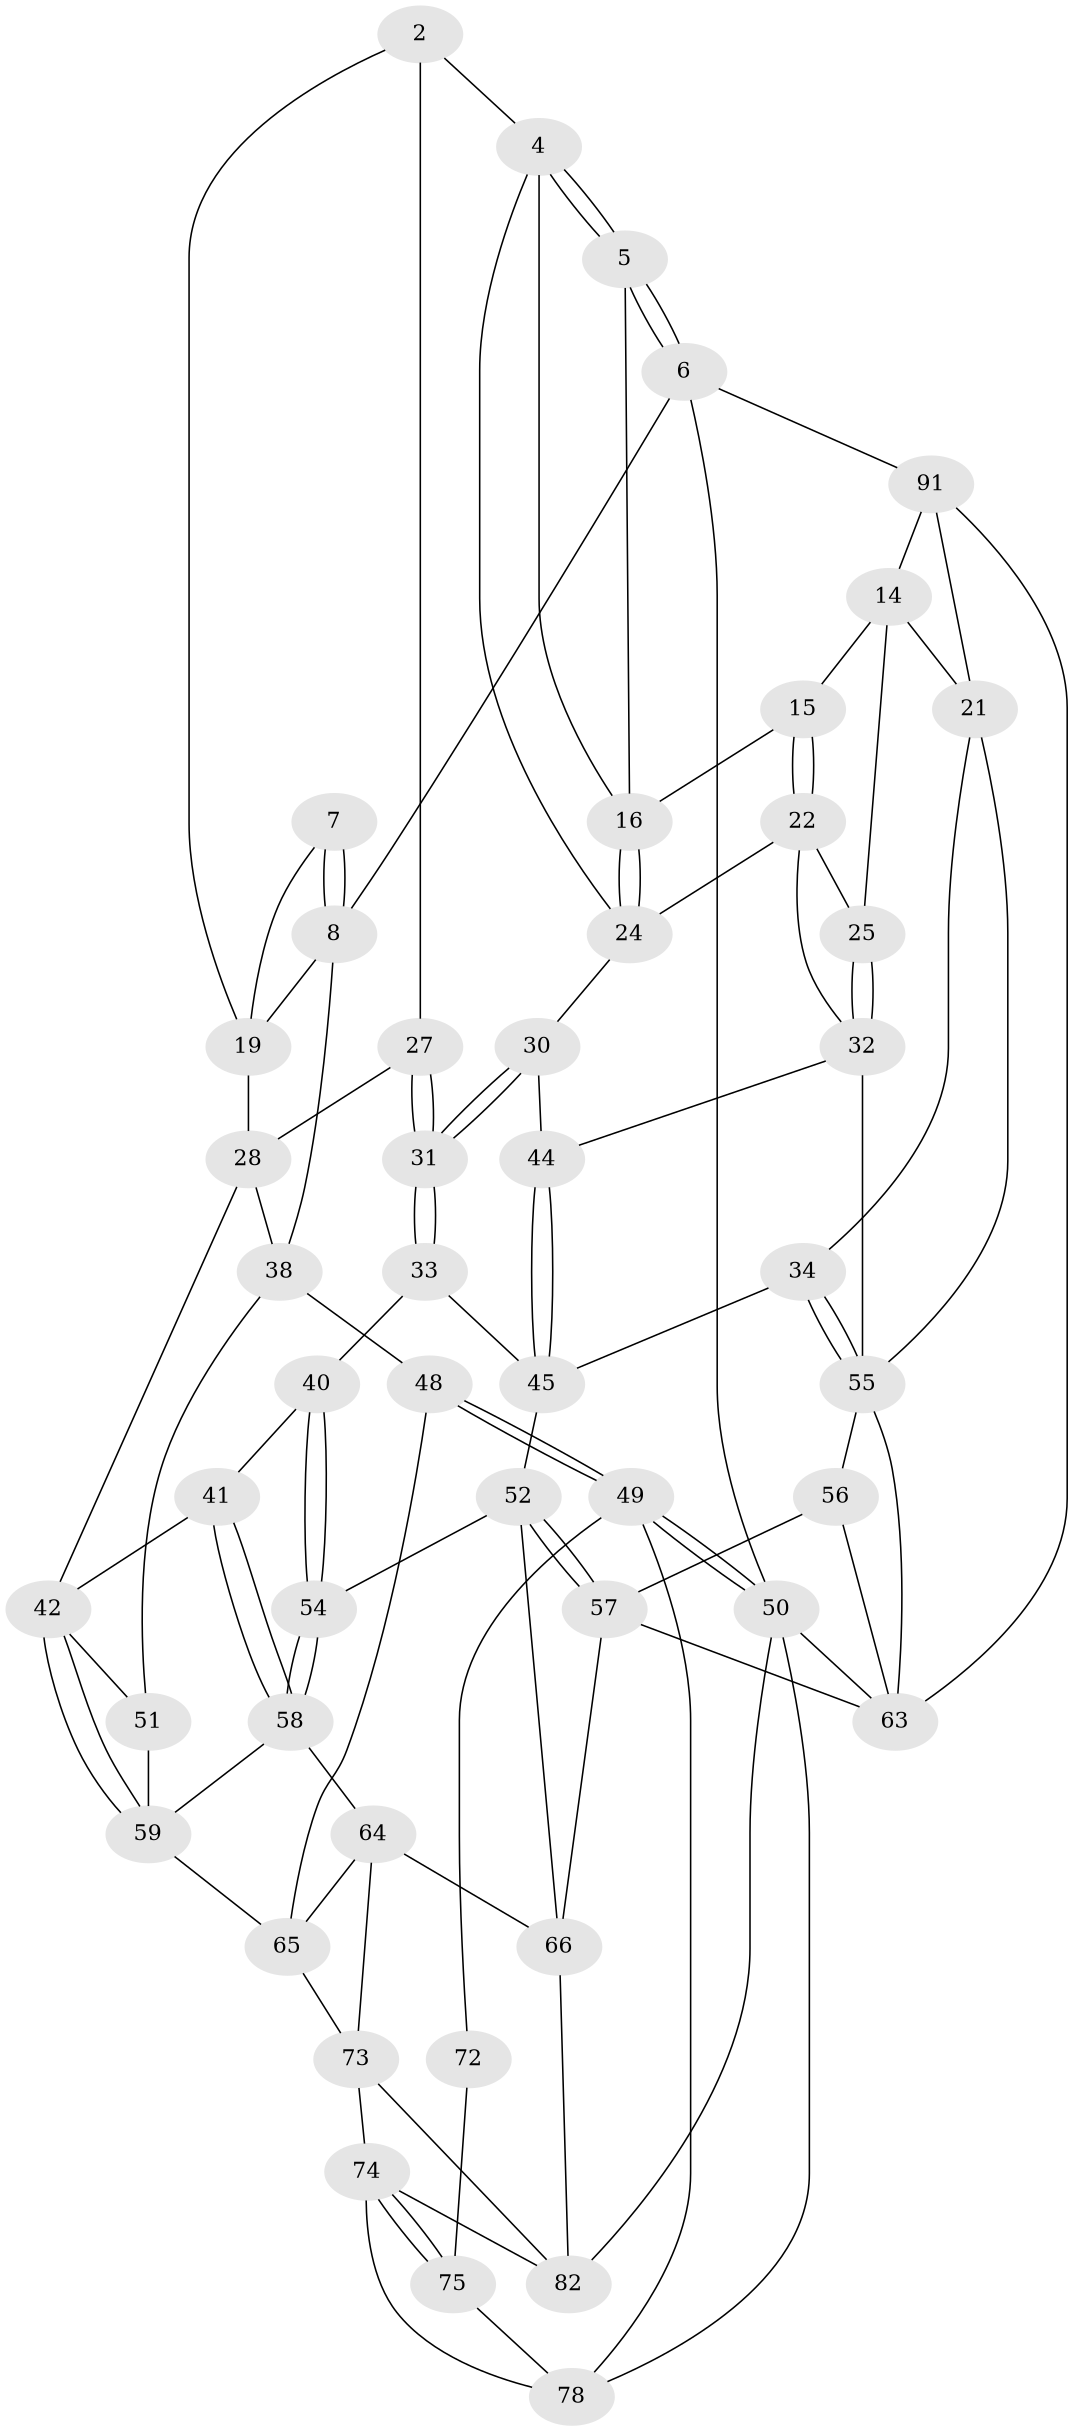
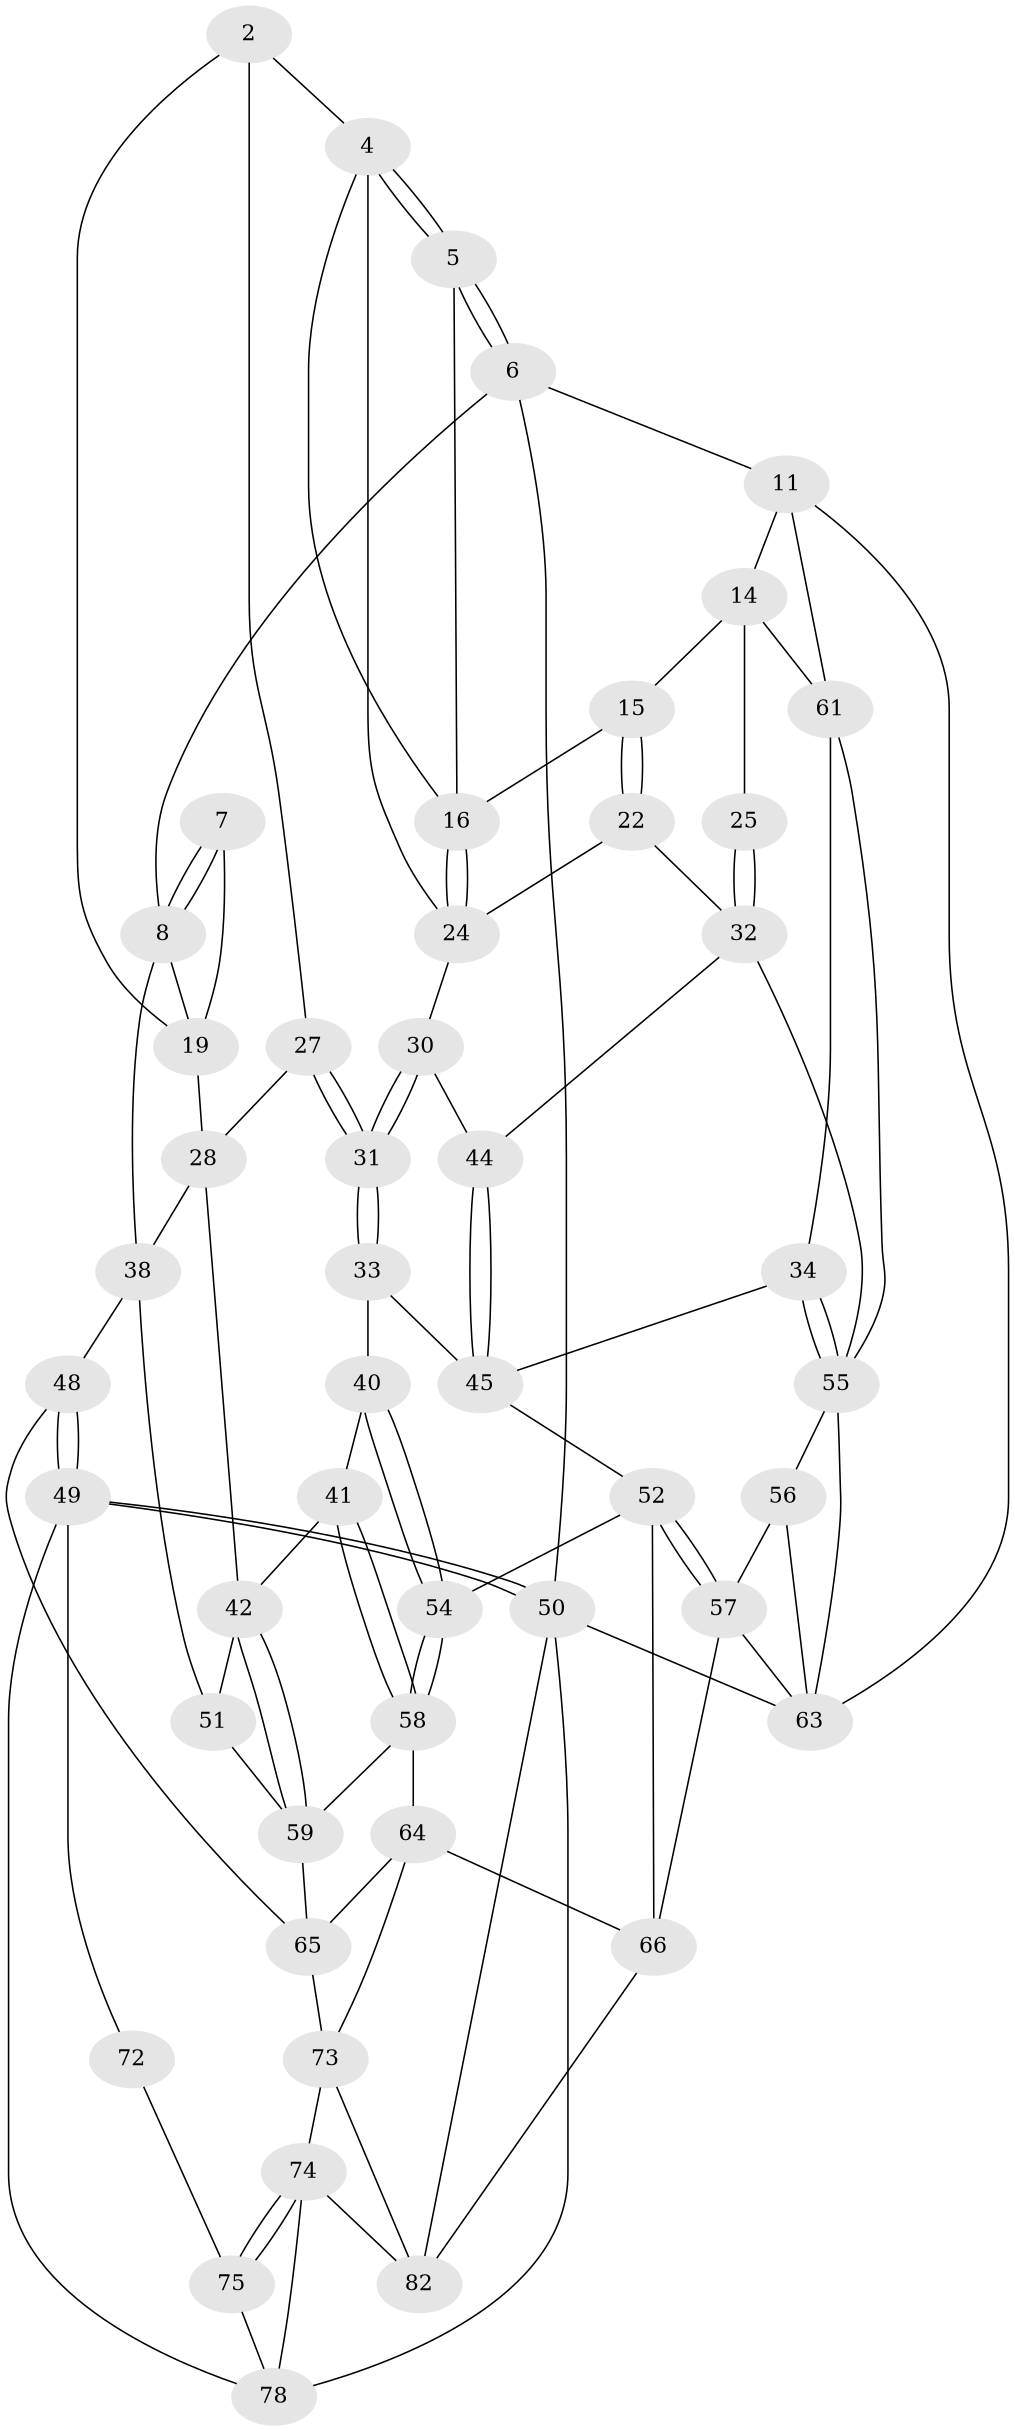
node "91": label "91" -> "11"
node "21": label "21" -> "61"
edge "22" -- "25": removed
